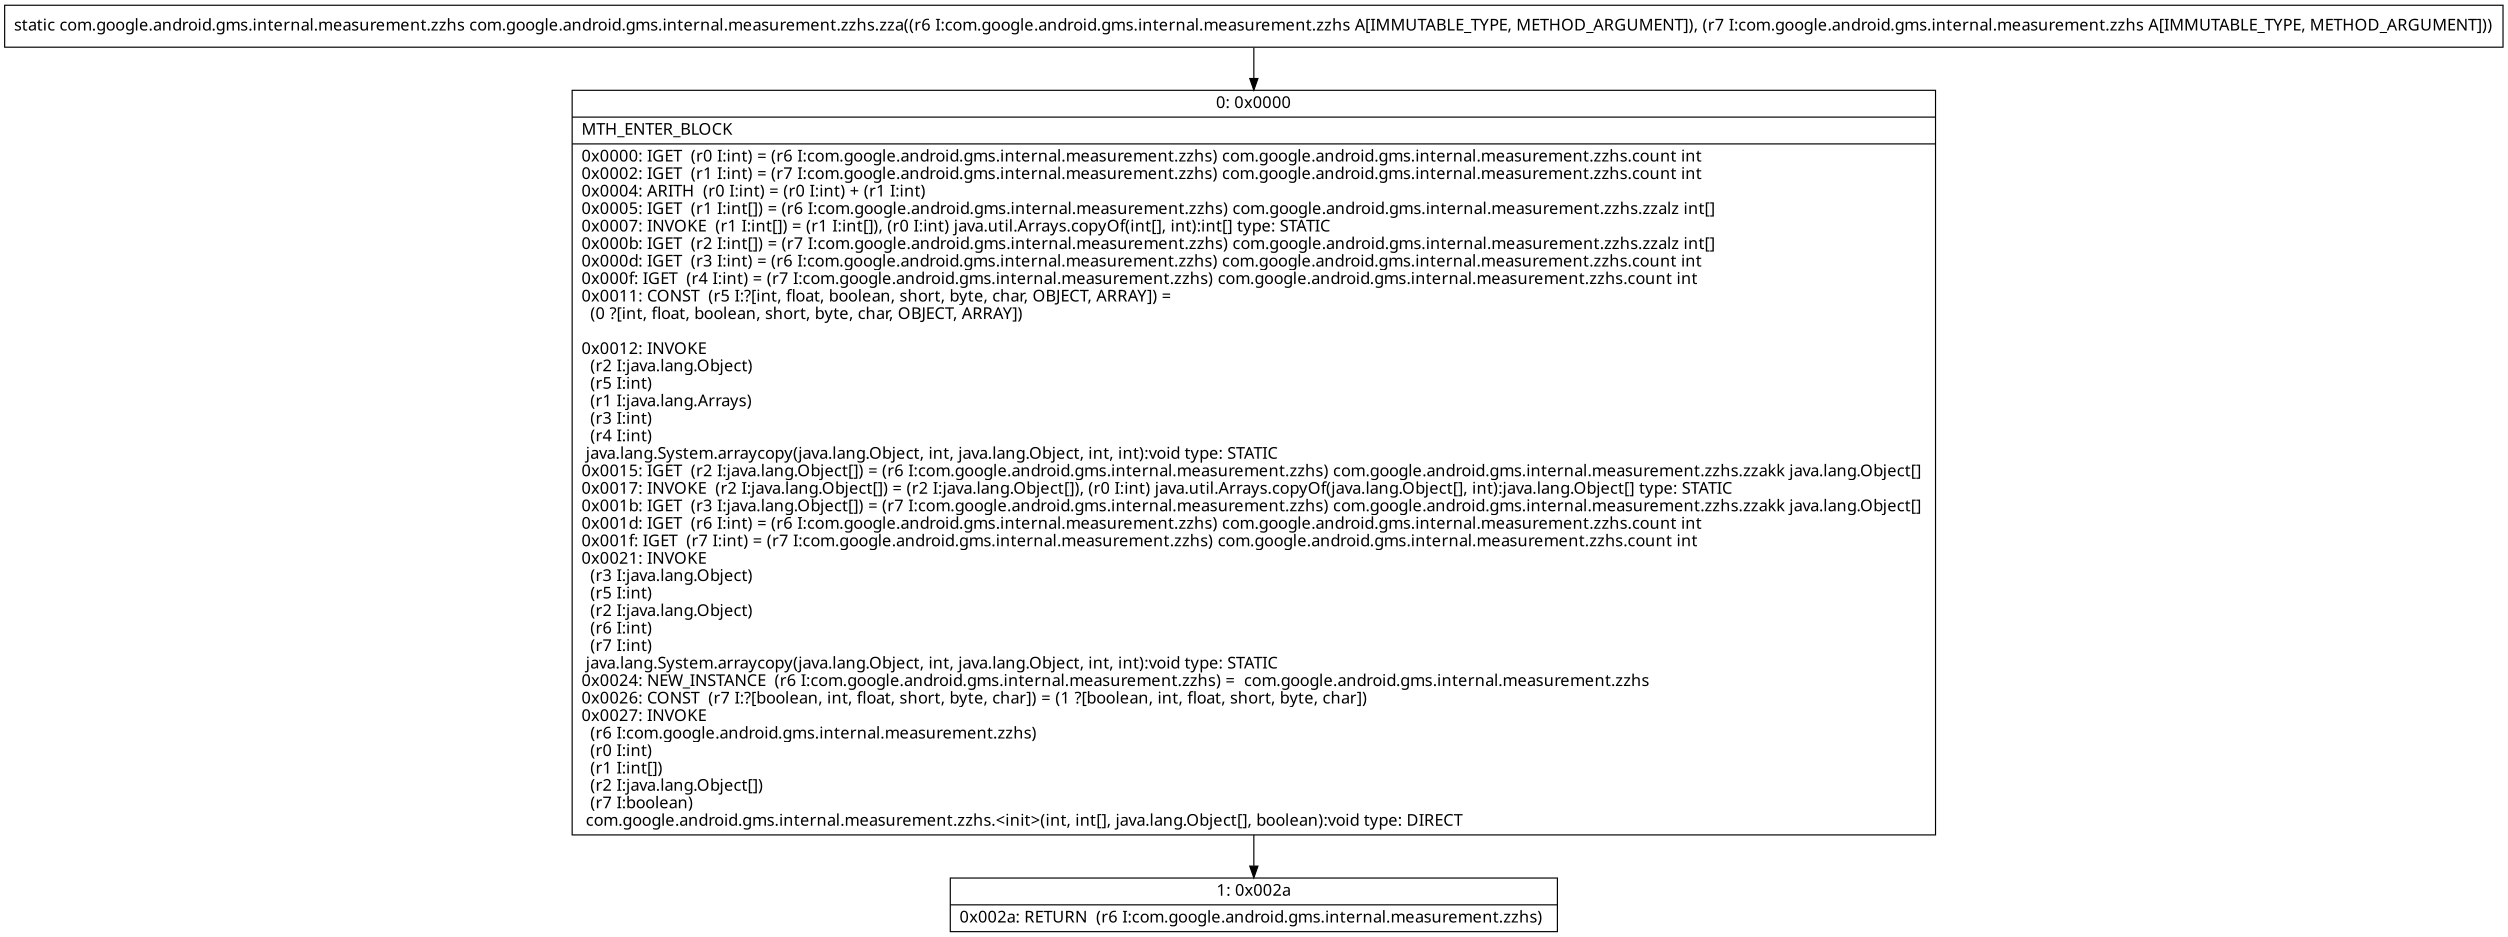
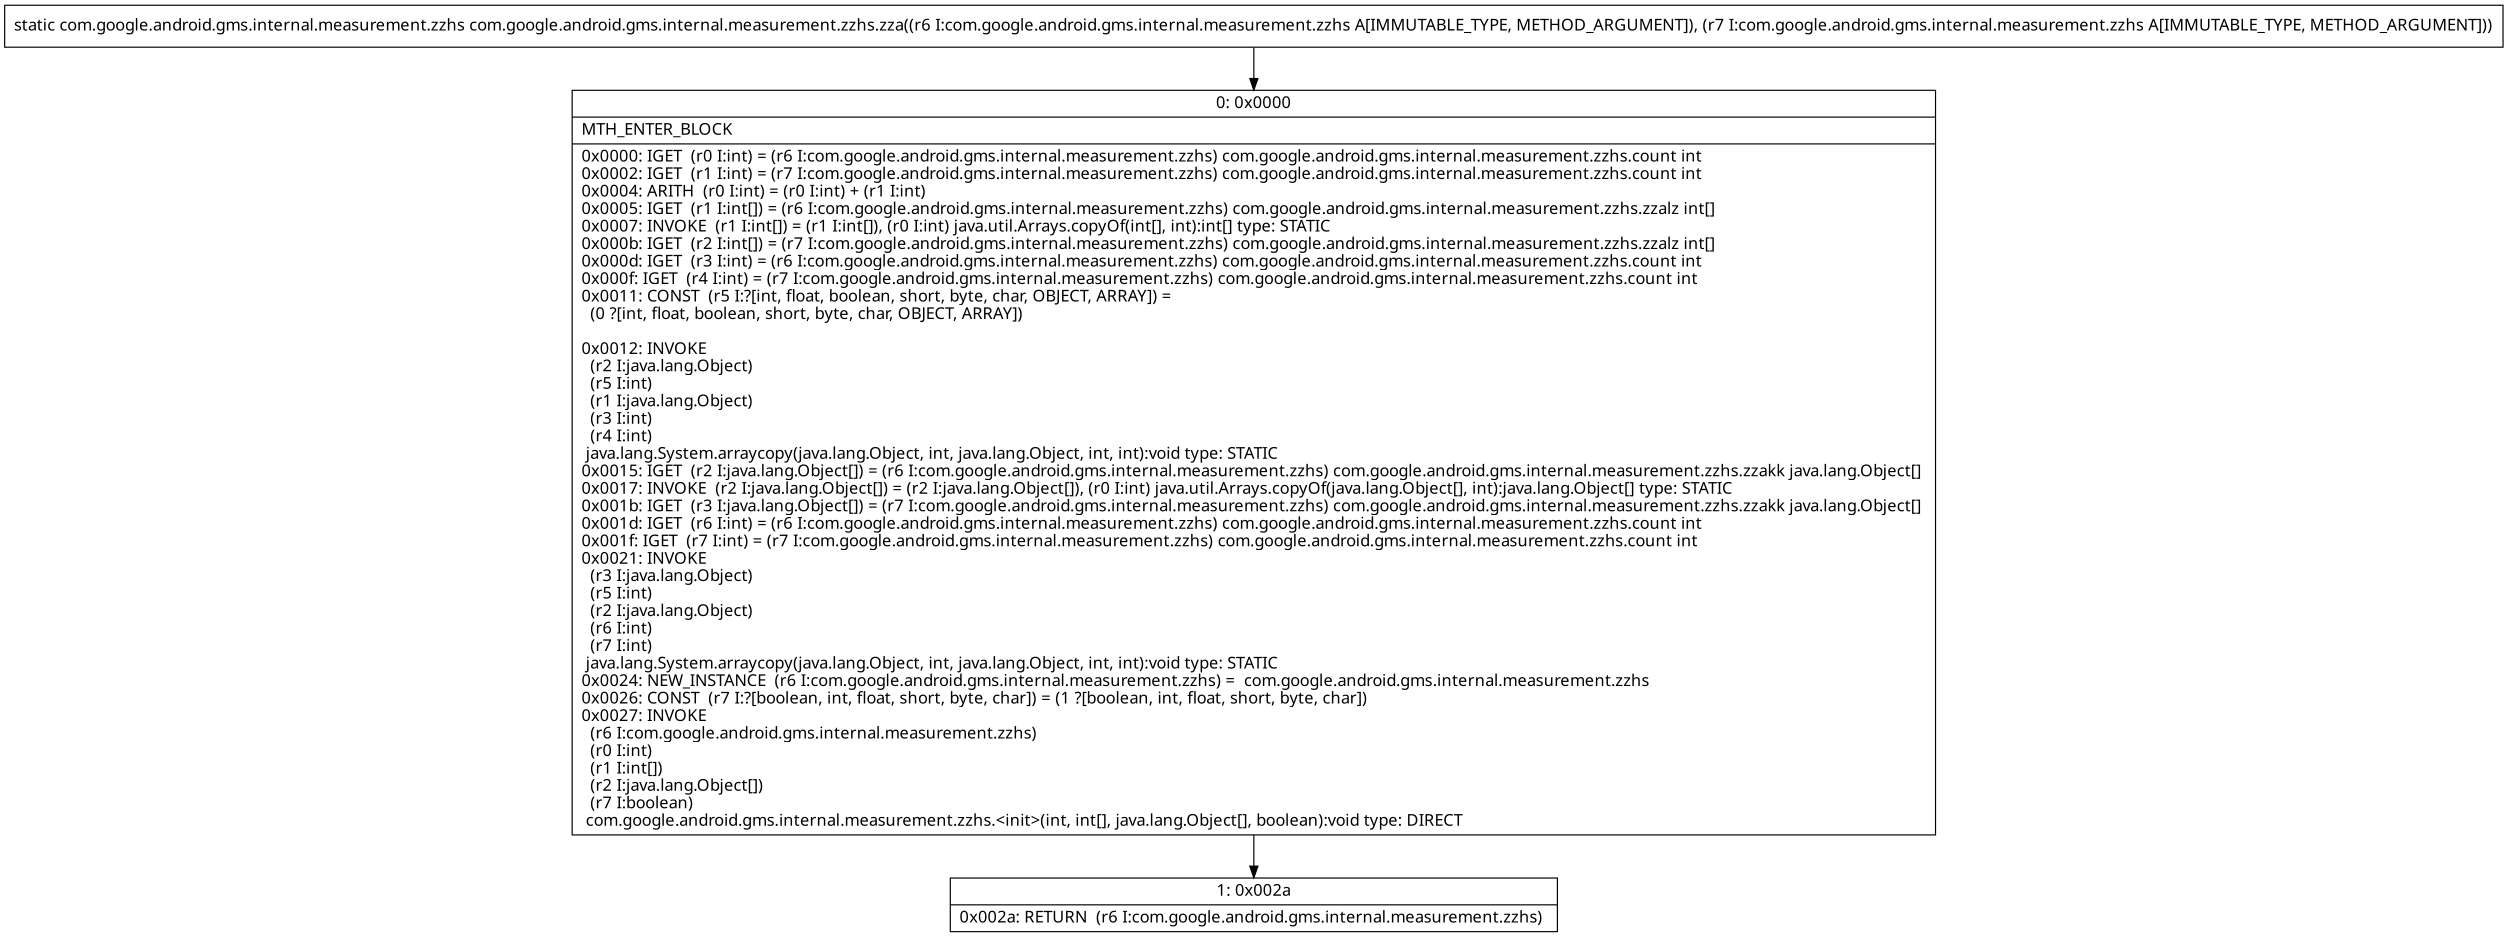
node "0: 0x0000": text "(r1 I:java.lang.Arrays)" -> "(r1 I:java.lang.Object)"
